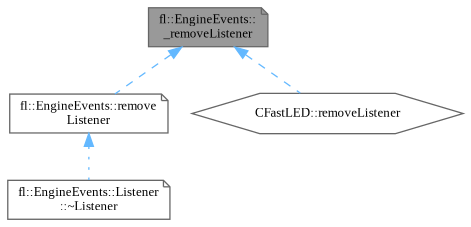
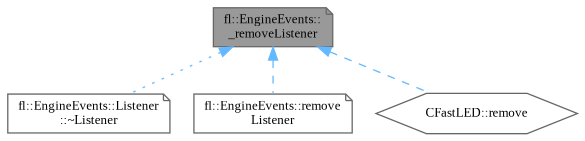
node "CFastLED::removeListener": label "CFastLED::removeListener" -> "CFastLED::remove"
edge "fl::EngineEvents::Listener ::~Listener" -> "fl::EngineEvents::remove Listener": now "fl::EngineEvents::Listener ::~Listener" -> "fl::EngineEvents:: _removeListener"
